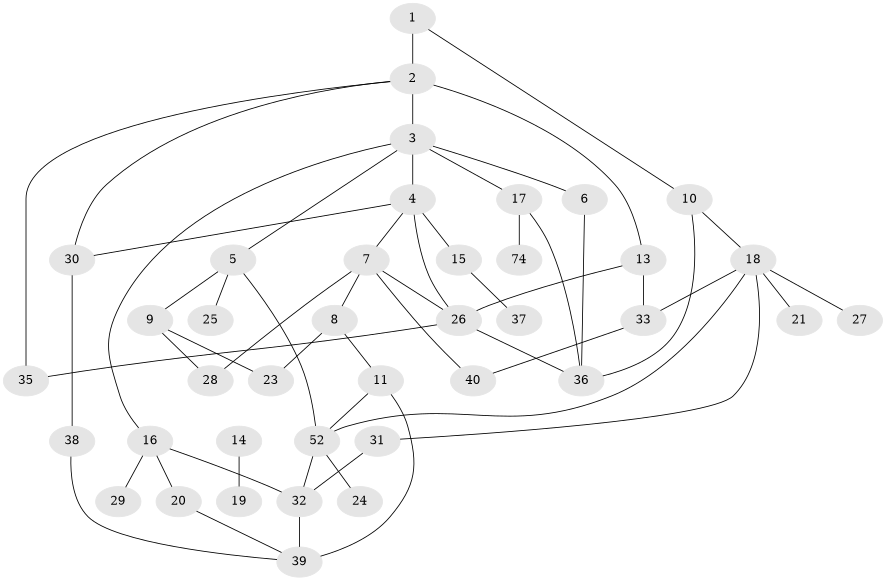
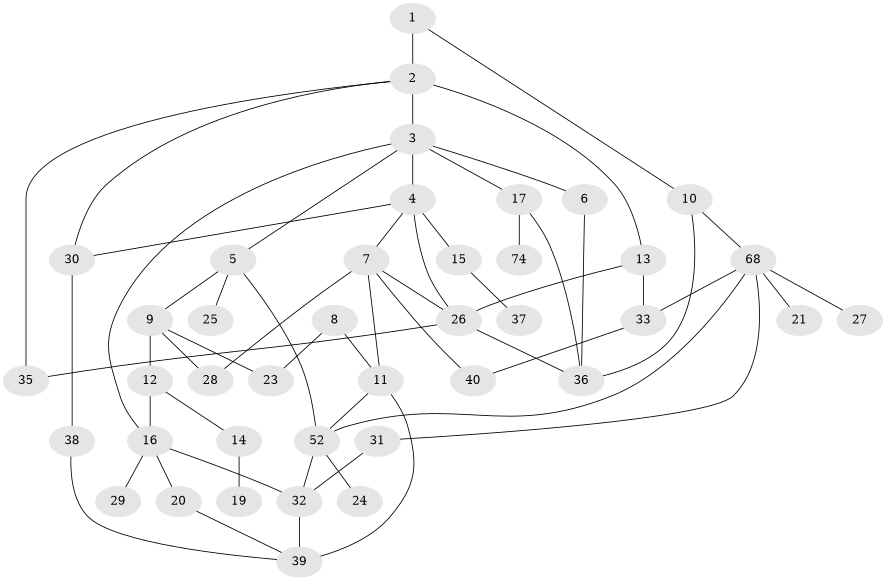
node "18": label "18" -> "68"
edge "7" -- "8": now "7" -- "11"
node "12": added
